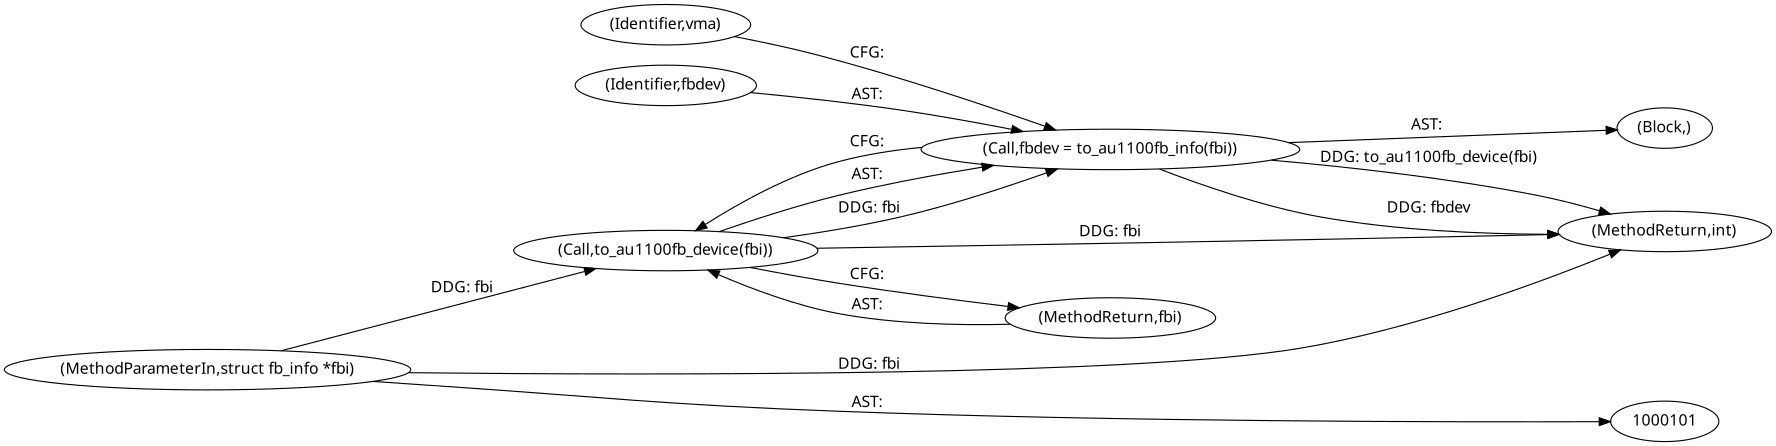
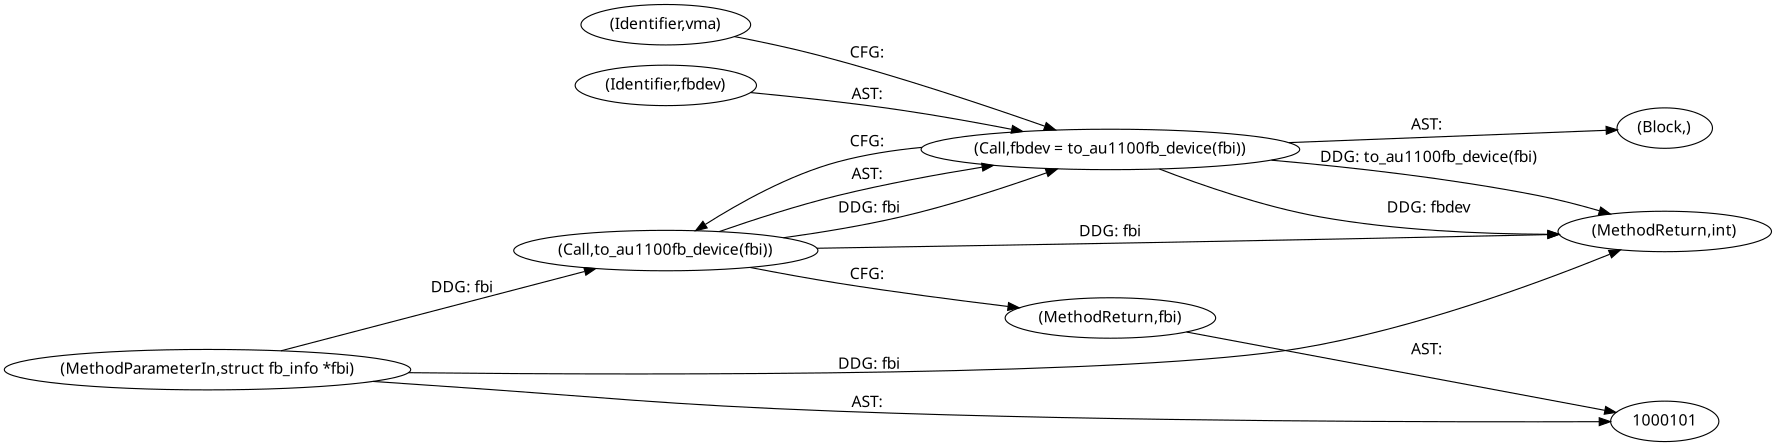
node "(Call,fbdev = to_au1100fb_info(fbi))": label "(Call,fbdev = to_au1100fb_info(fbi))" -> "(Call,fbdev = to_au1100fb_device(fbi))"
edge "(MethodReturn,fbi)" -> "(Call,to_au1100fb_device(fbi))": now "(MethodReturn,fbi)" -> "1000101"
